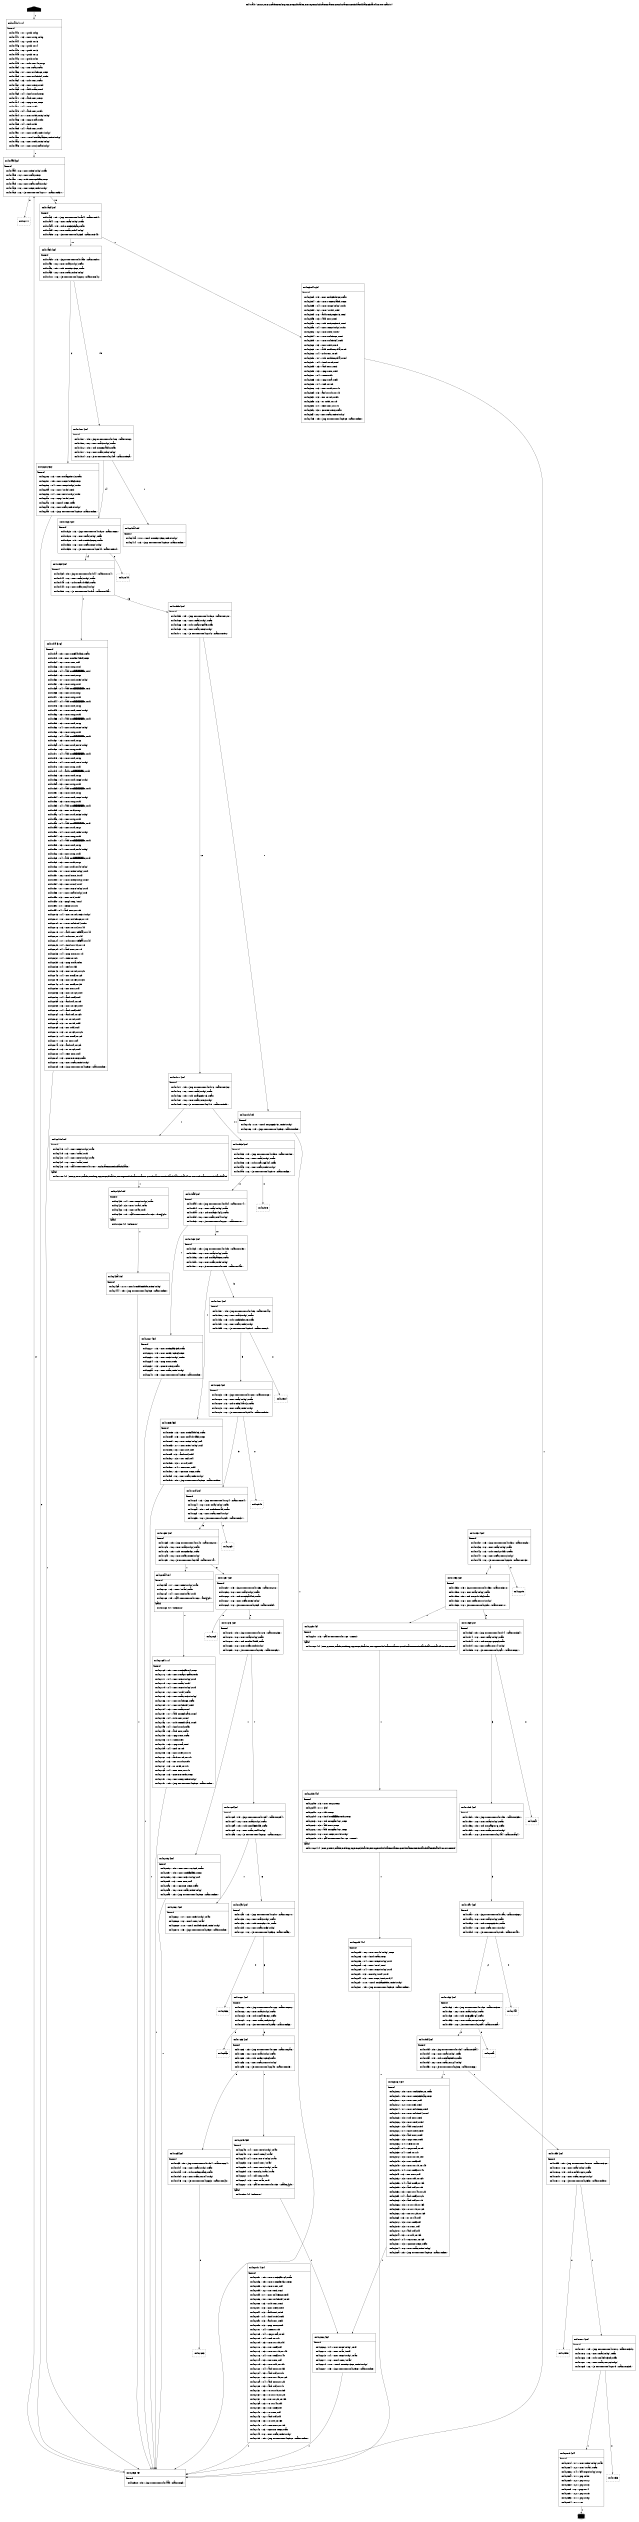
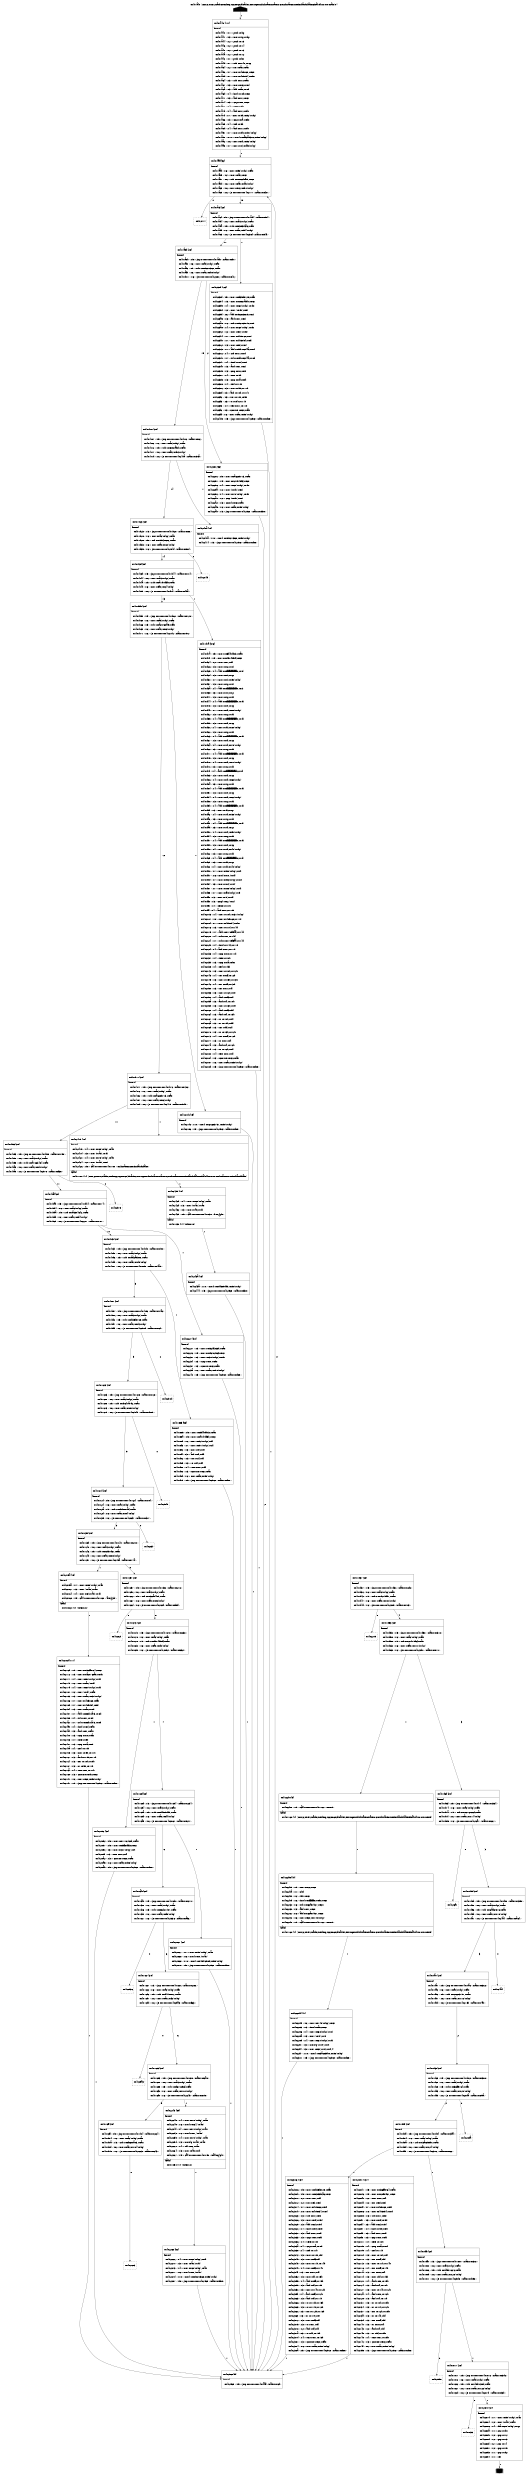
edge "0x401da7 [28]" -> "0x4024a4": now "0x401d8b [28]" -> "0x4024a4"
edge "0x402861 [28]" -> "0x4029ce [5]": added, label "1"
edge "0x402306 [137]" -> "0x40226c [32]": now "0x402306 [137]" -> "0x4029ce [5]"
